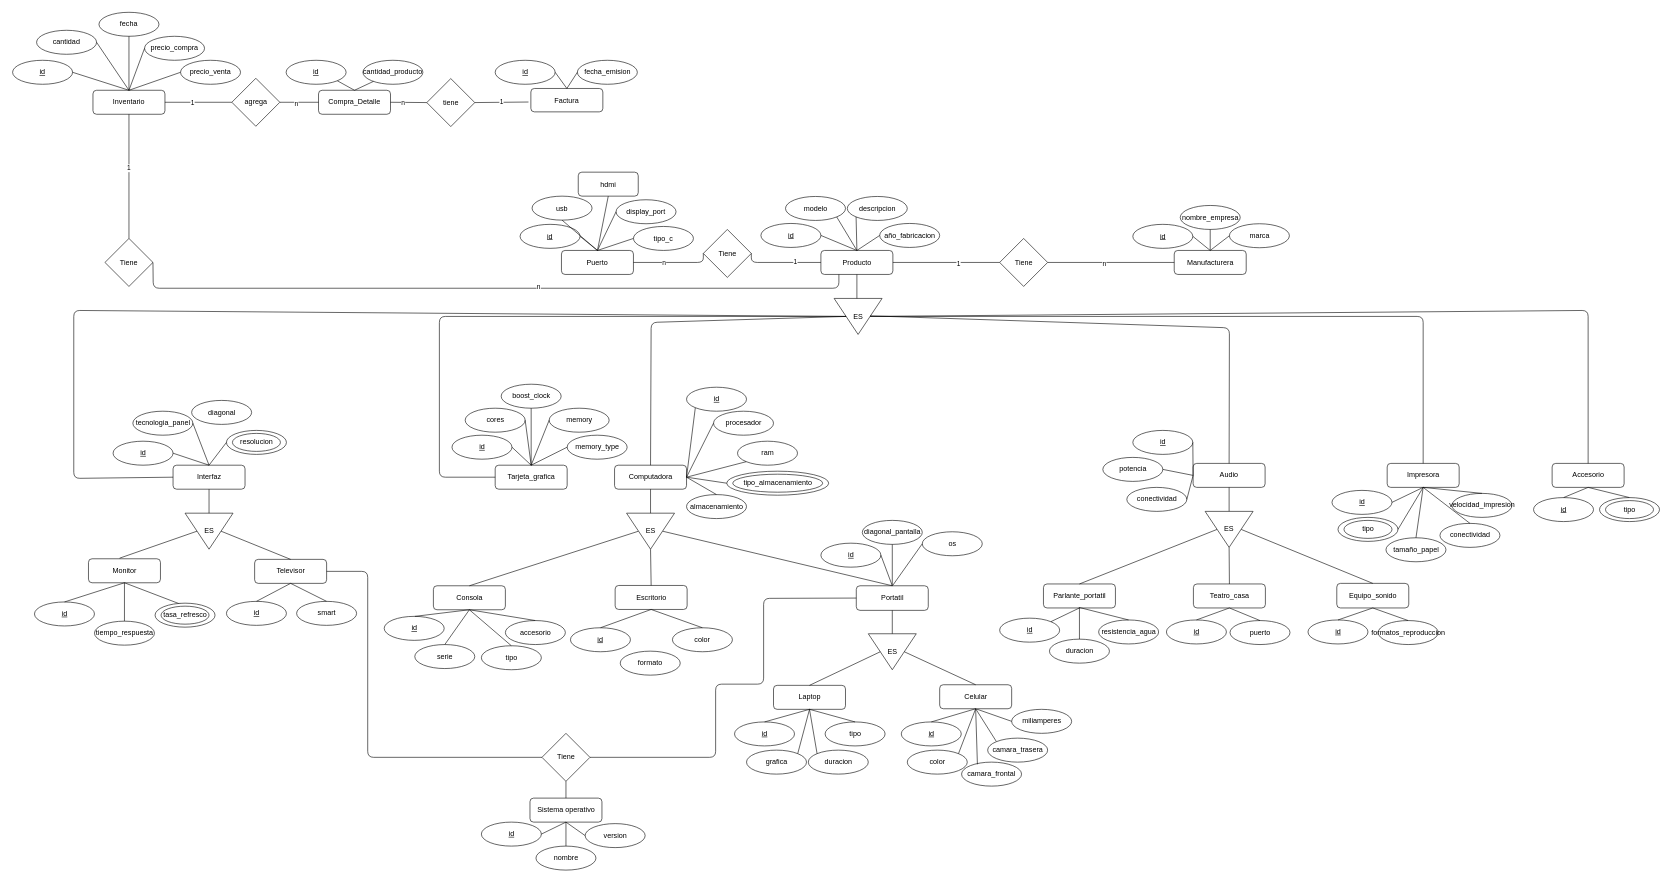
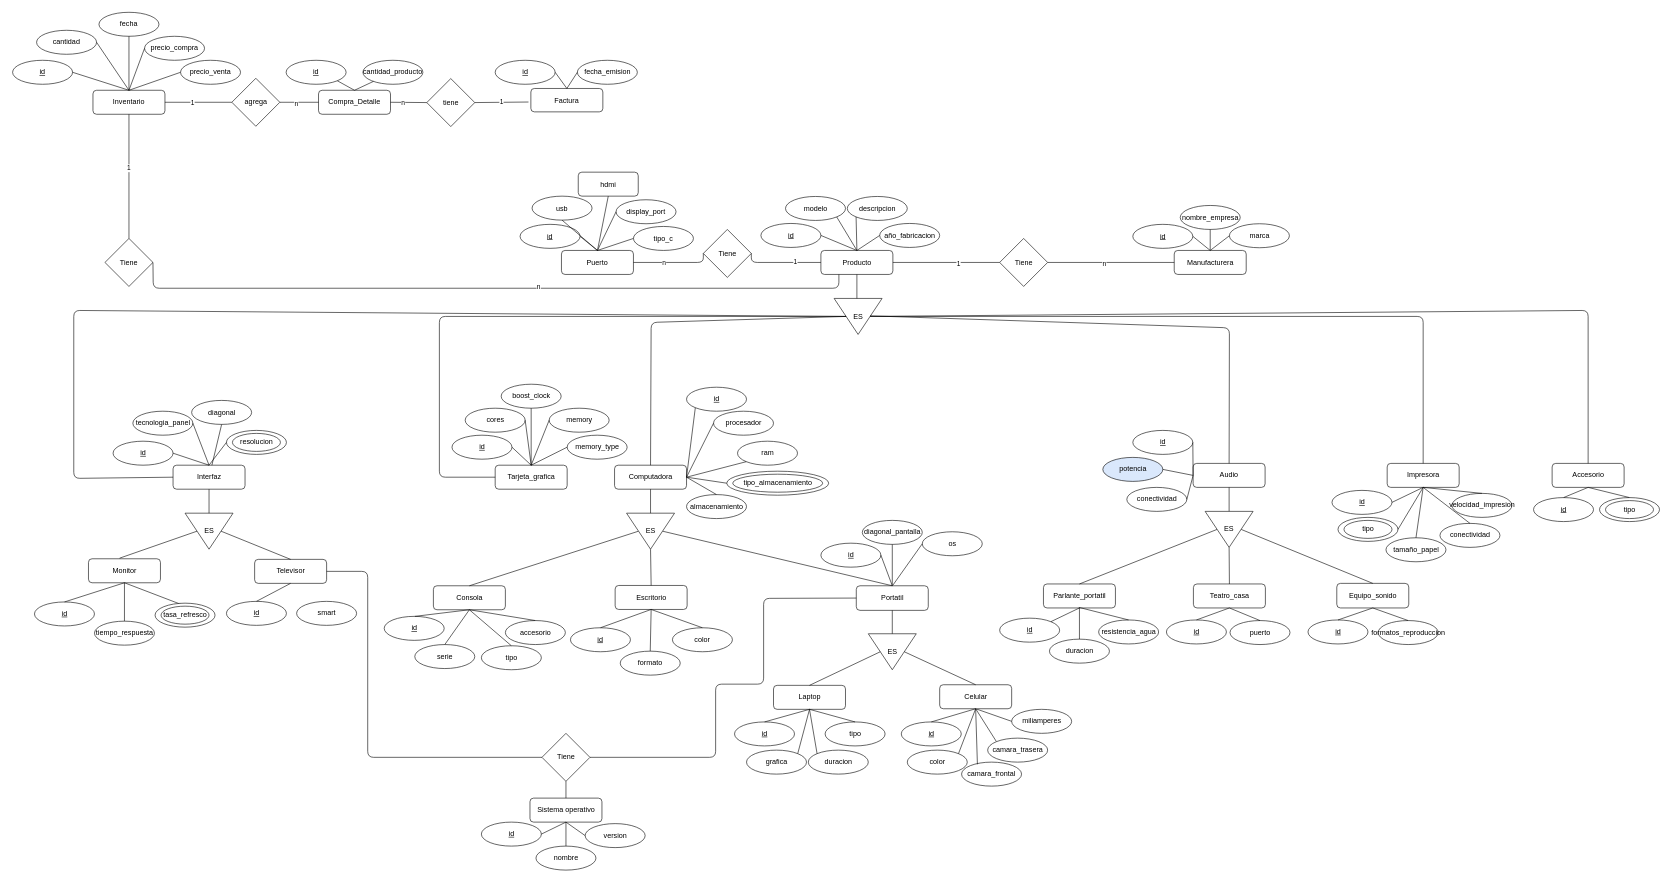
edge "diagonal" -- "Interfaz": added
node "potencia": fillcolor #ffffff -> #dae8fc
edge "Televisor" -- "smart": removed
edge "Escritorio" -- "formato": added
